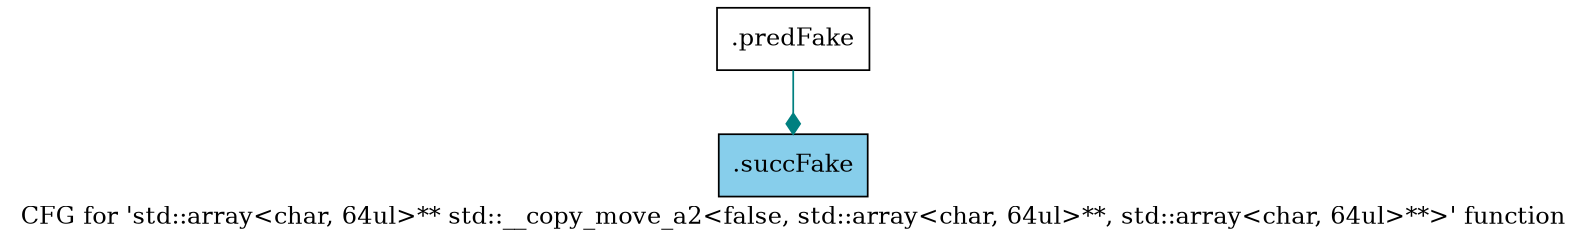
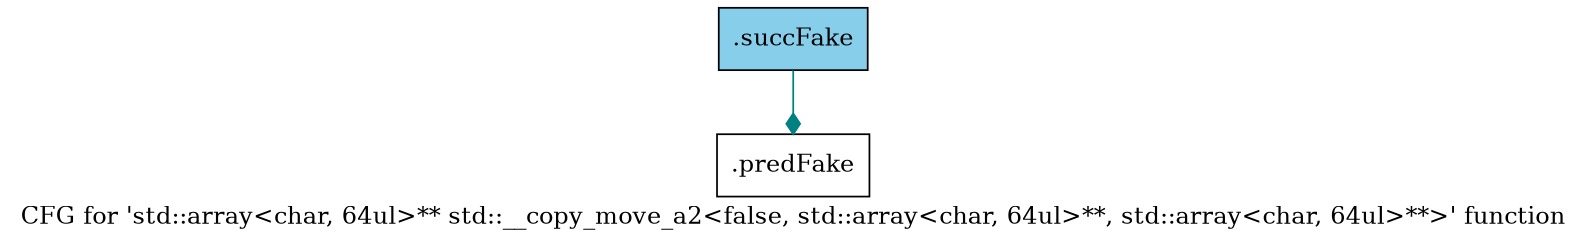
edge ".predFake" -> ".succFake": reversed
